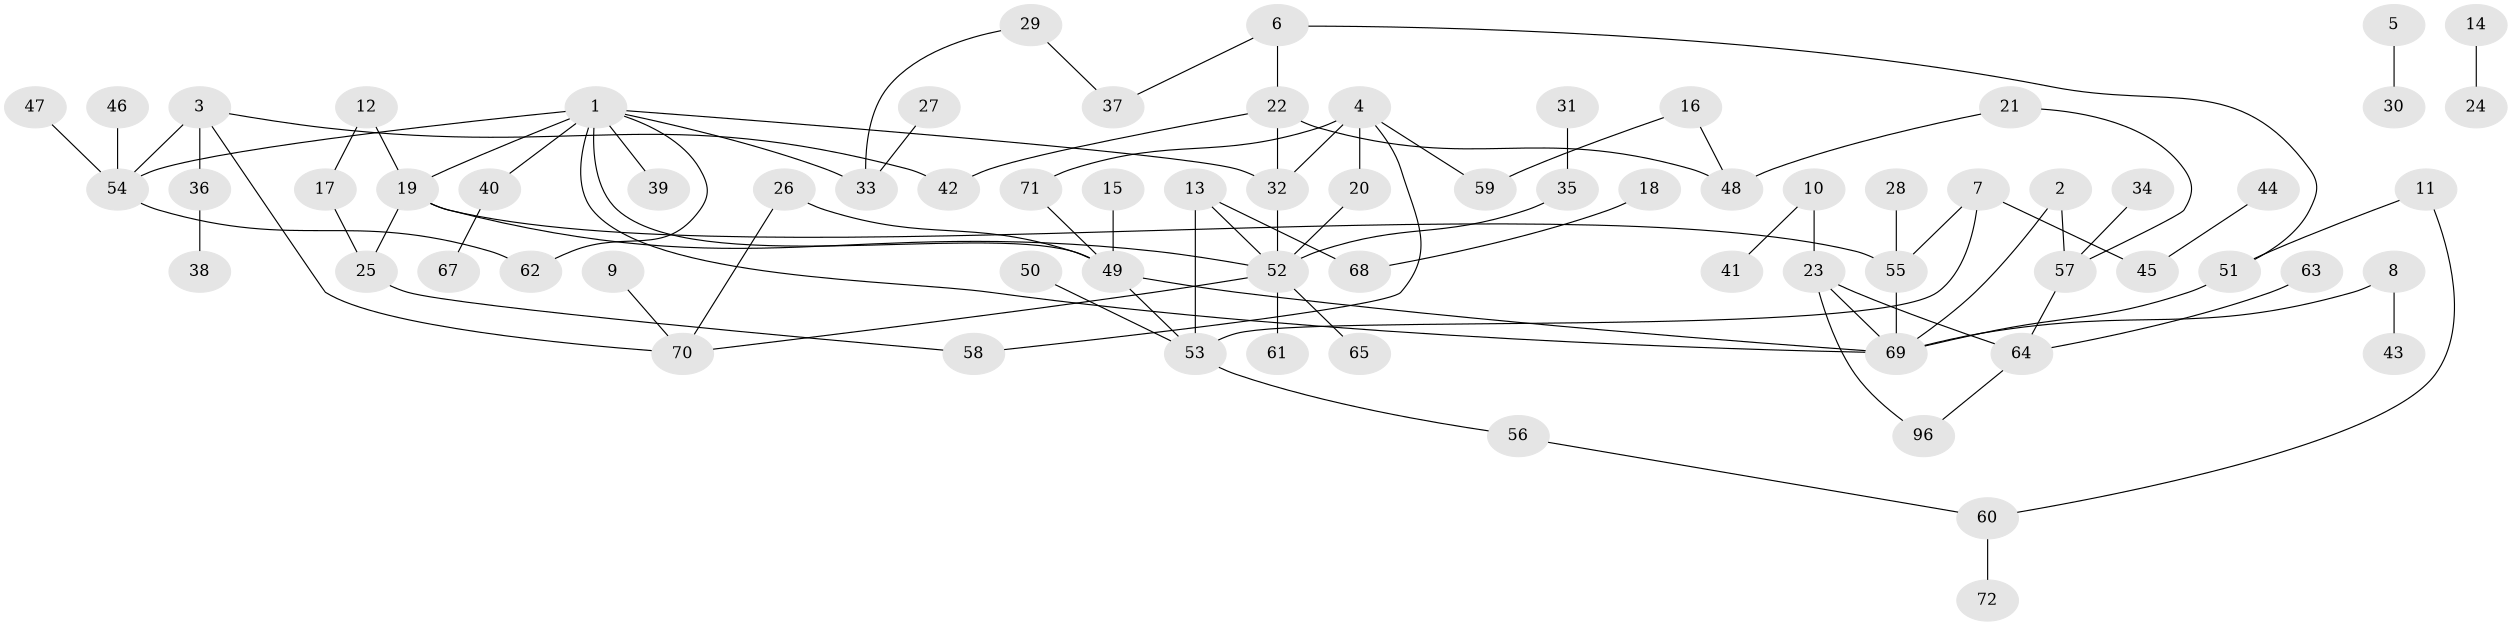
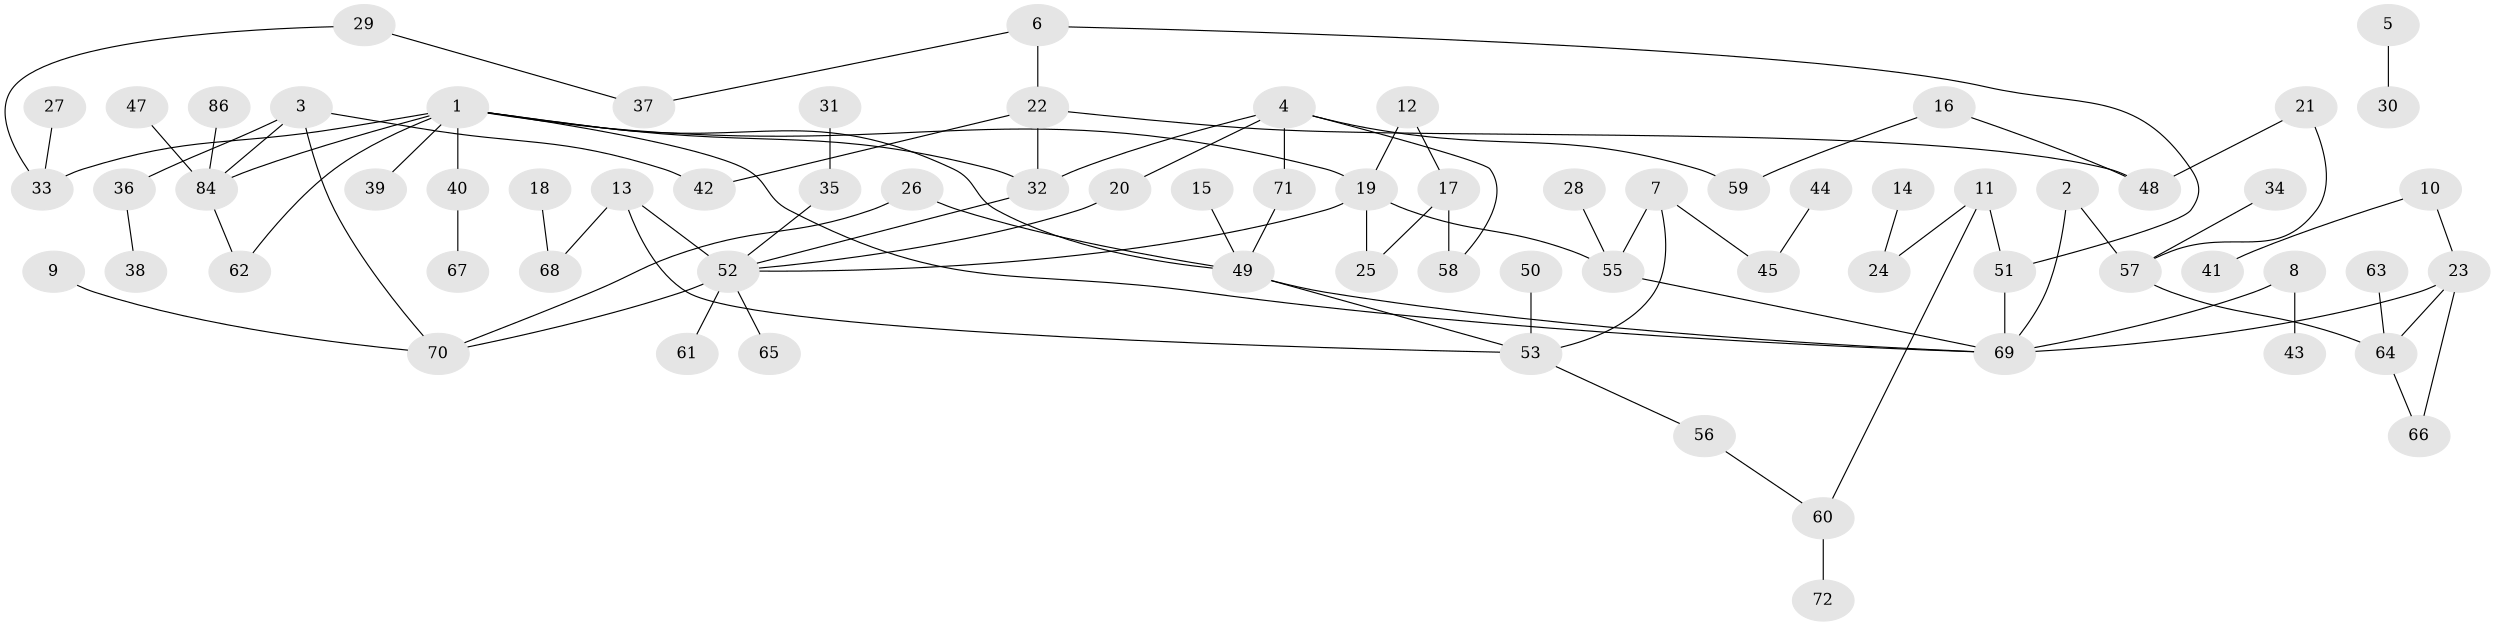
node "46": label "46" -> "86"
node "54": label "54" -> "84"
edge "11" -- "24": added
edge "25" -- "58": now "17" -- "58"
node "96": label "96" -> "66"
